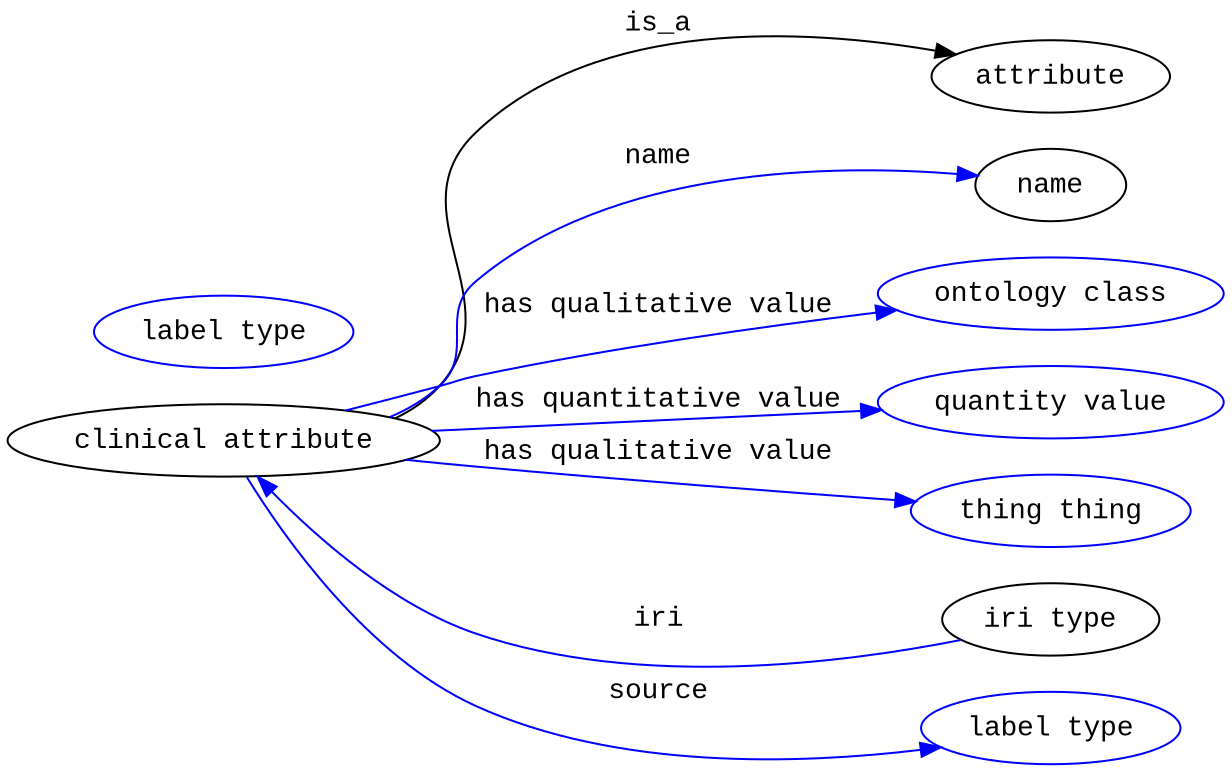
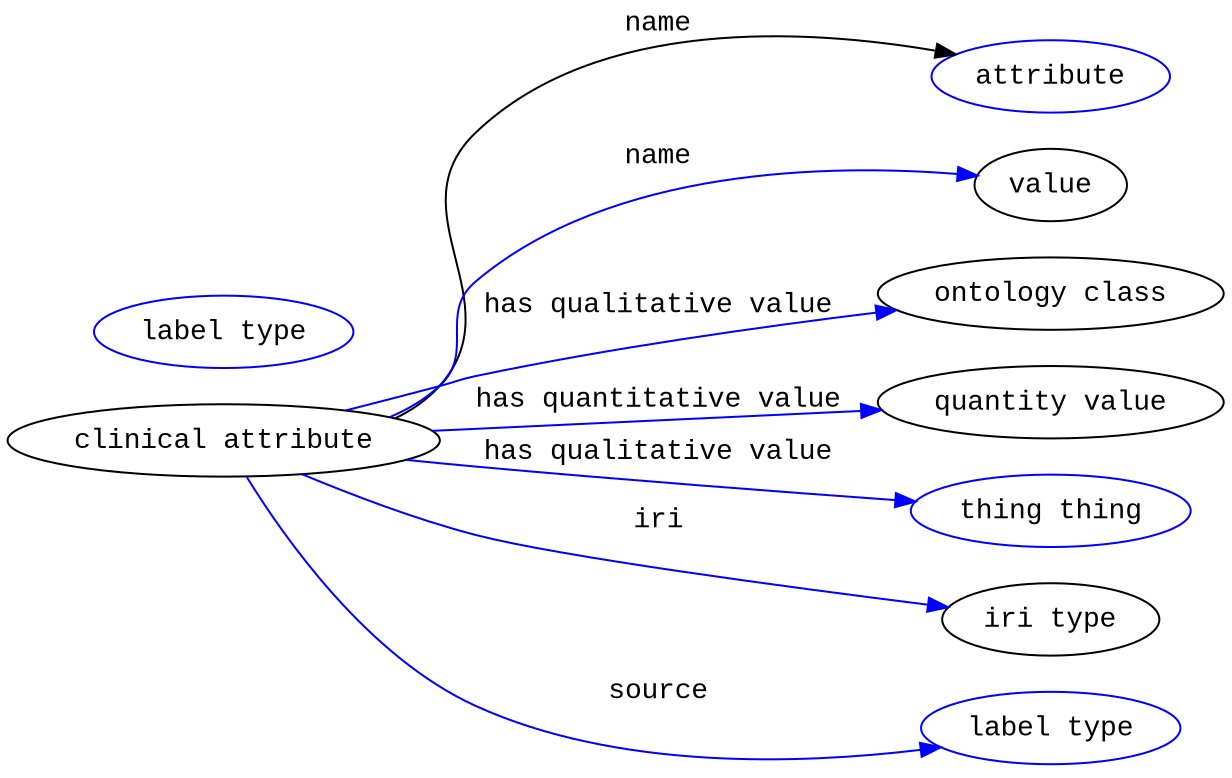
edge "clinical attribute" -> "attribute": label "is_a" -> "name"
node "attribute": color black -> blue
node "name": label "name" -> "value"
node "ontology class": color blue -> black
node "quantity value": color blue -> black
edge "iri type" -> "clinical attribute": reversed
